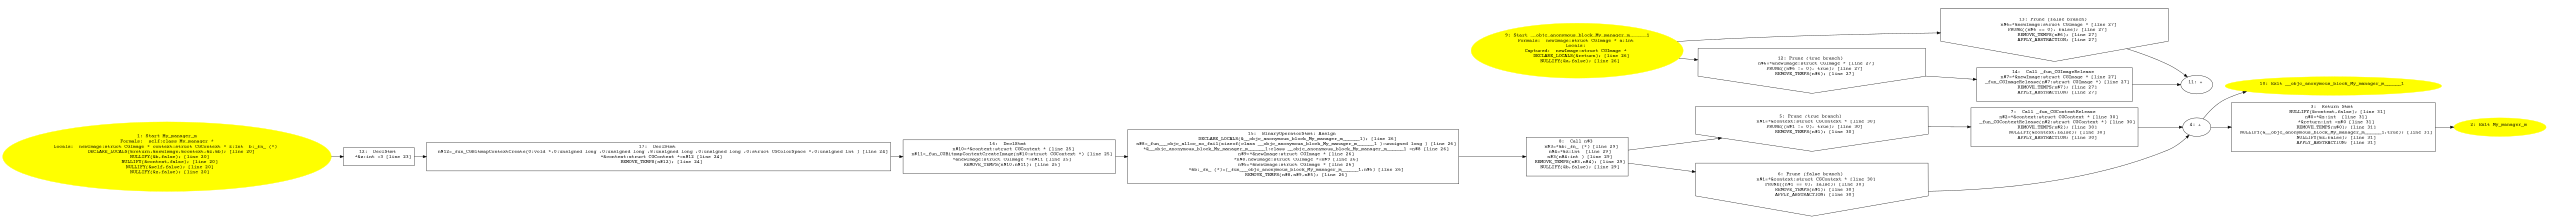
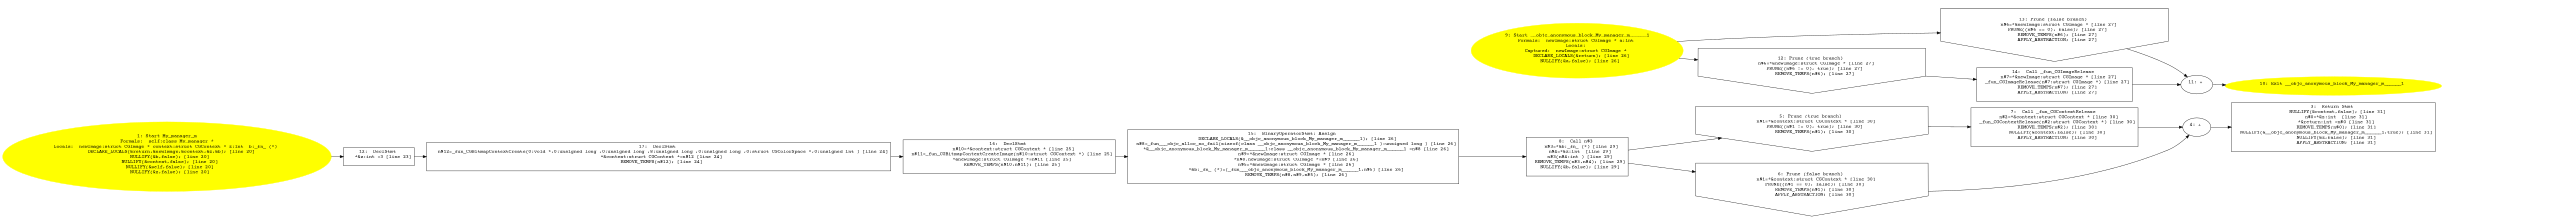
edge "4: +" -> "10: Exit __objc_anonymous_block_My_manager_m______1": now "11: +" -> "10: Exit __objc_anonymous_block_My_manager_m______1"
node "2: Exit My_manager_m": removed
